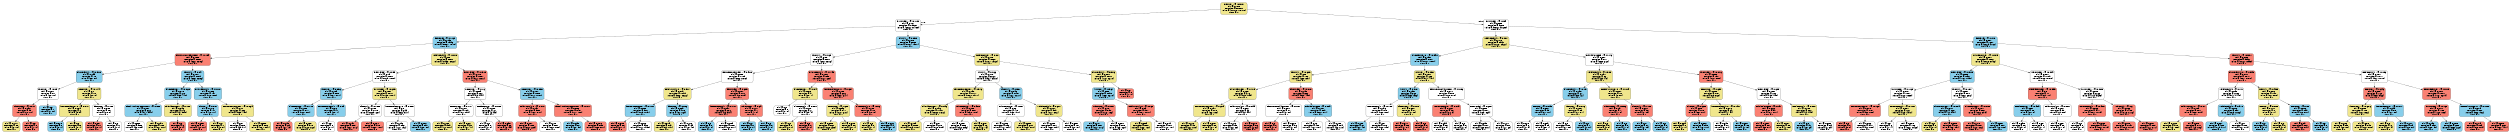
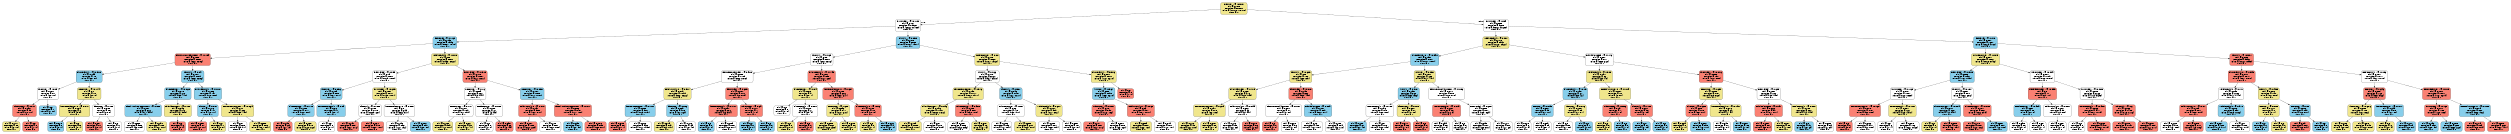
node "gini = 0.47 samples = 181 value = [107, 176] class = 1": fillcolor skyblue -> salmon
node "gini = 0.468 samples = 140 value = [79, 133] class = 1": fillcolor khaki -> white
